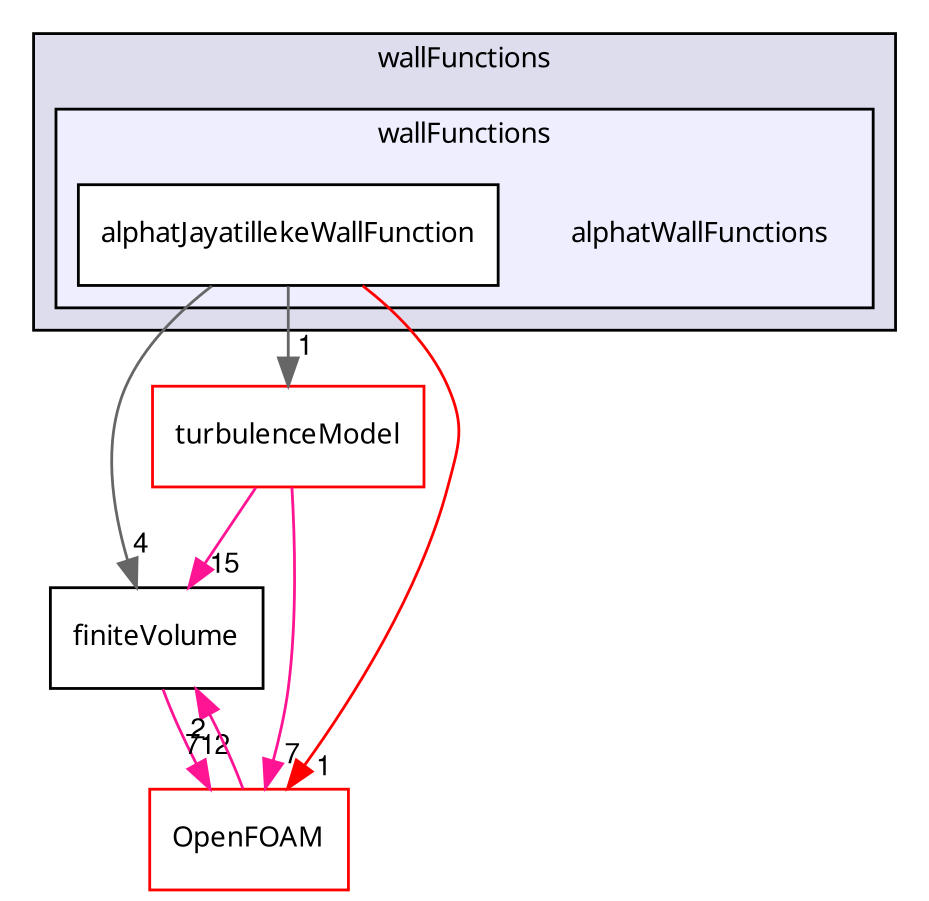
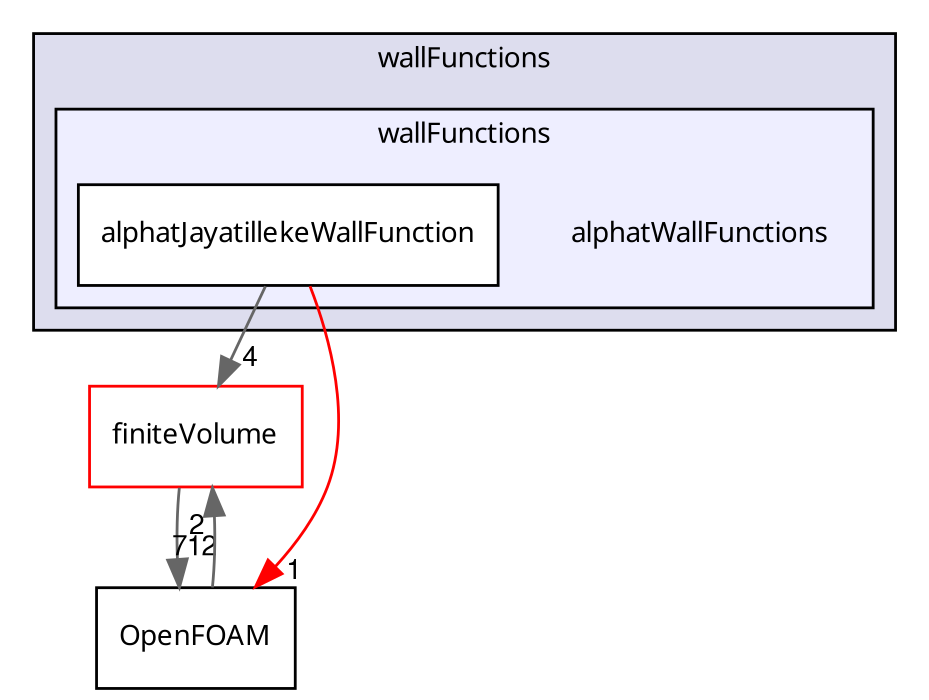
node "turbulenceModel": removed
node "finiteVolume": color black -> red
edge "finiteVolume" -> "OpenFOAM": color deeppink -> gray40
edge "OpenFOAM" -> "finiteVolume": color deeppink -> gray40
node "OpenFOAM": color red -> black
